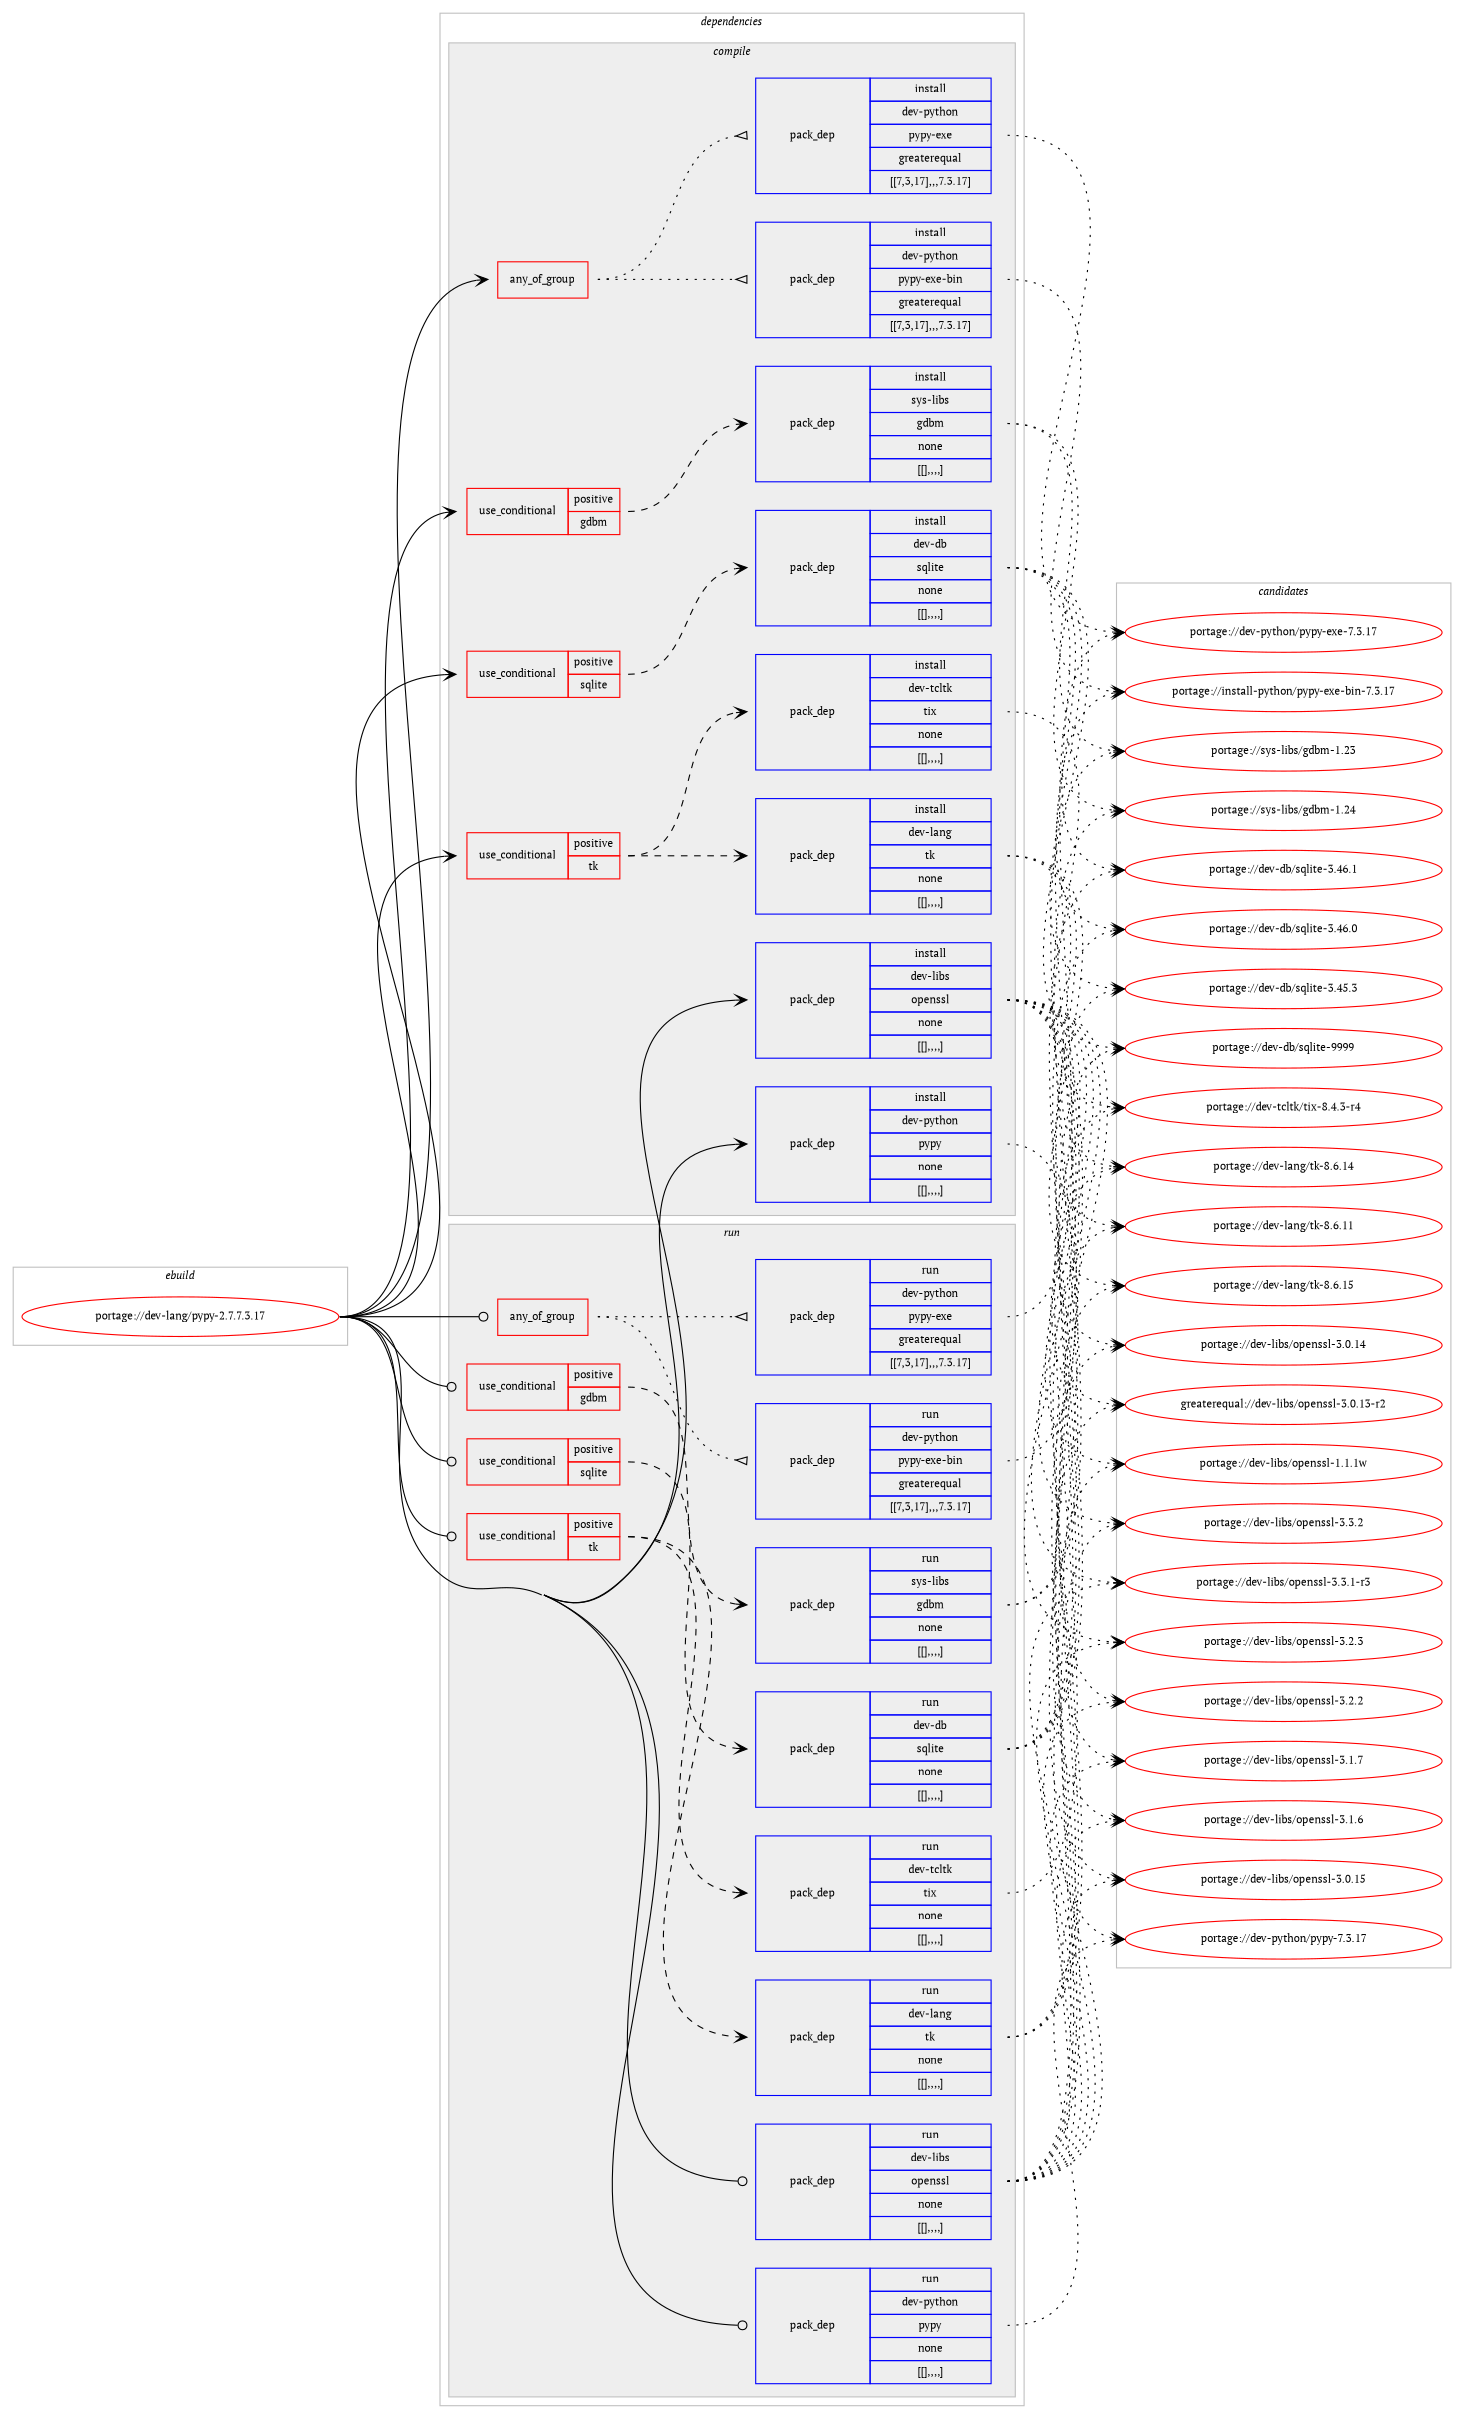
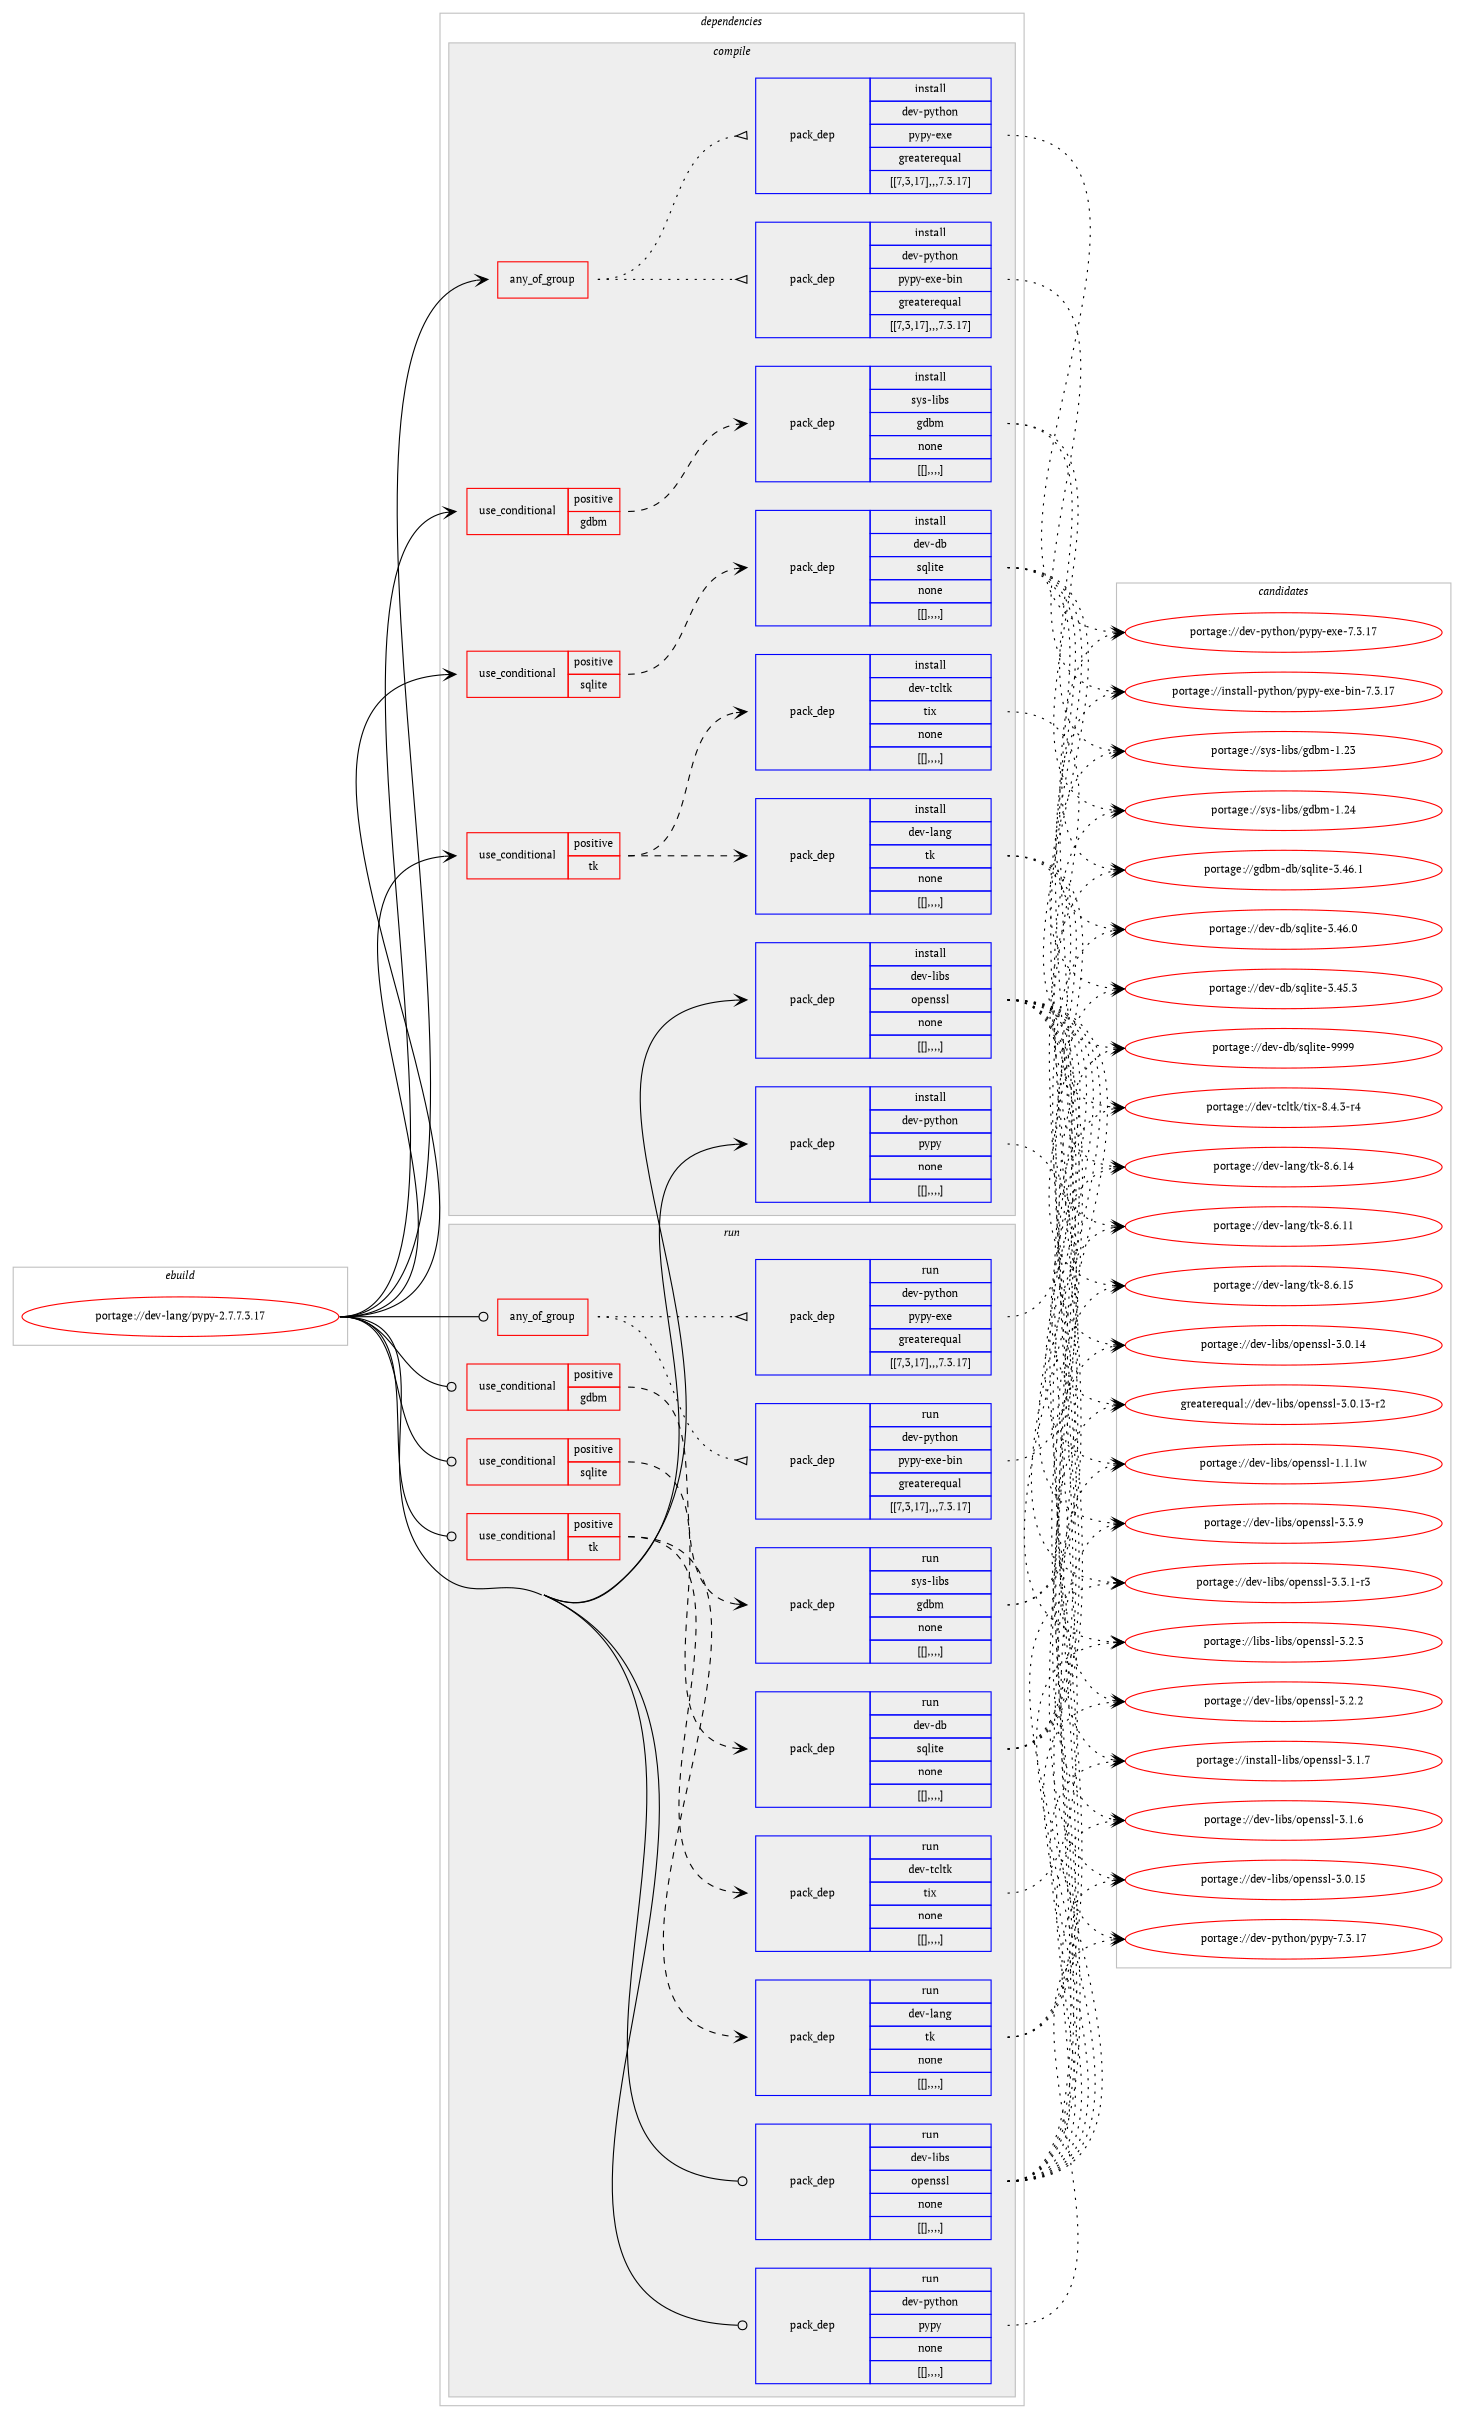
node "portage://dev-db/sqlite-3.46.1": label "portage://dev-db/sqlite-3.46.1" -> "portage://gdbm-db/sqlite-3.46.1"
node "portage://dev-libs/openssl-3.3.2": label "portage://dev-libs/openssl-3.3.2" -> "portage://dev-libs/openssl-3.3.9"
node "portage://dev-libs/openssl-3.2.3": label "portage://dev-libs/openssl-3.2.3" -> "portage://libs-libs/openssl-3.2.3"
node "portage://dev-libs/openssl-3.1.7": label "portage://dev-libs/openssl-3.1.7" -> "portage://install-libs/openssl-3.1.7"
